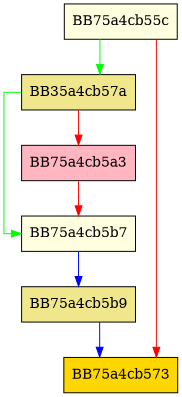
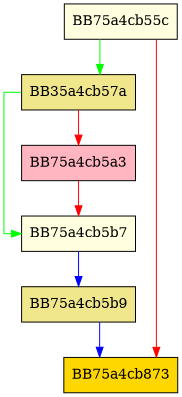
node "BB75a4cb573": label "BB75a4cb573" -> "BB75a4cb873"
